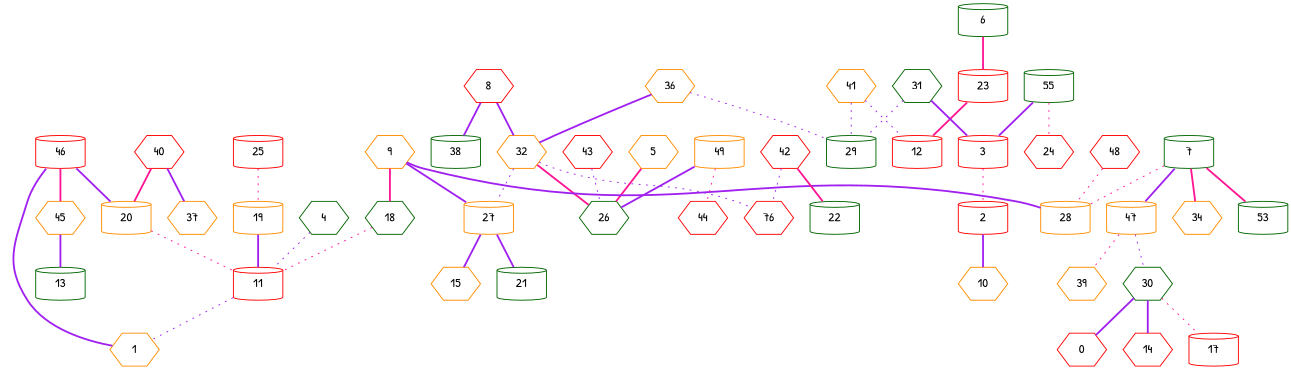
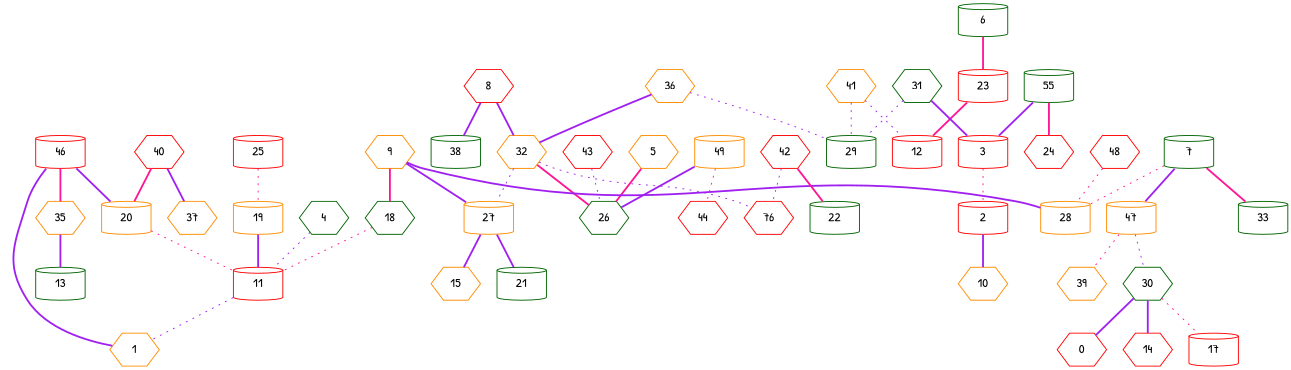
edge "55" -- "24": style dotted -> bold
node "45": label "45" -> "35"
node "34": removed
node "53": label "53" -> "33"
